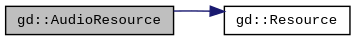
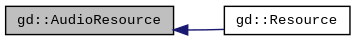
edge "gd::AudioResource" -> "gd::Resource": reversed
